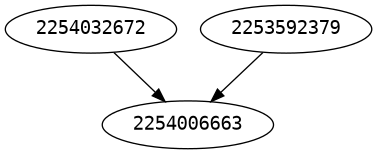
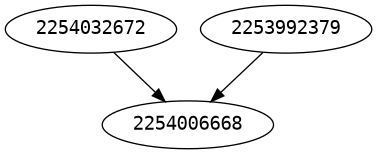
node "2253592379": label "2253592379" -> "2253992379"
node "2254006663": label "2254006663" -> "2254006668"
